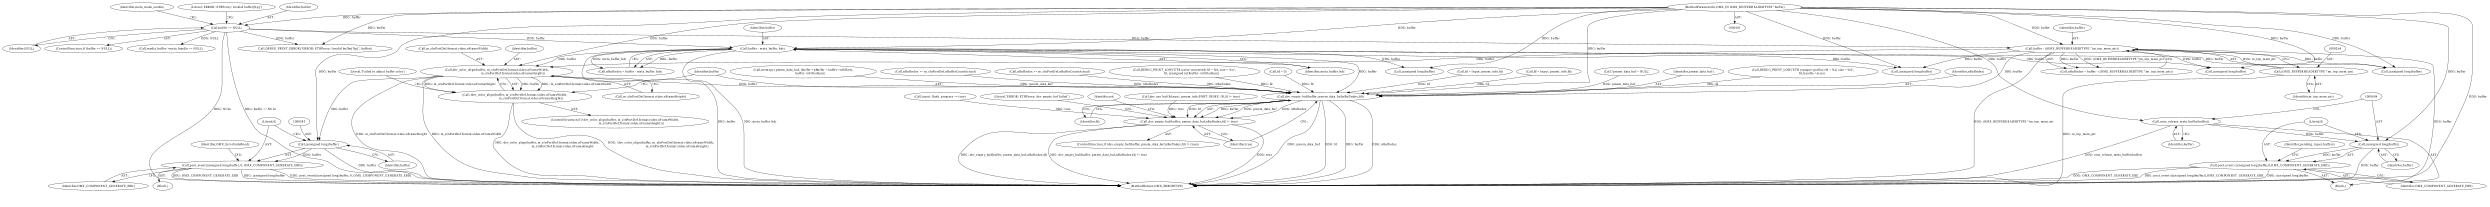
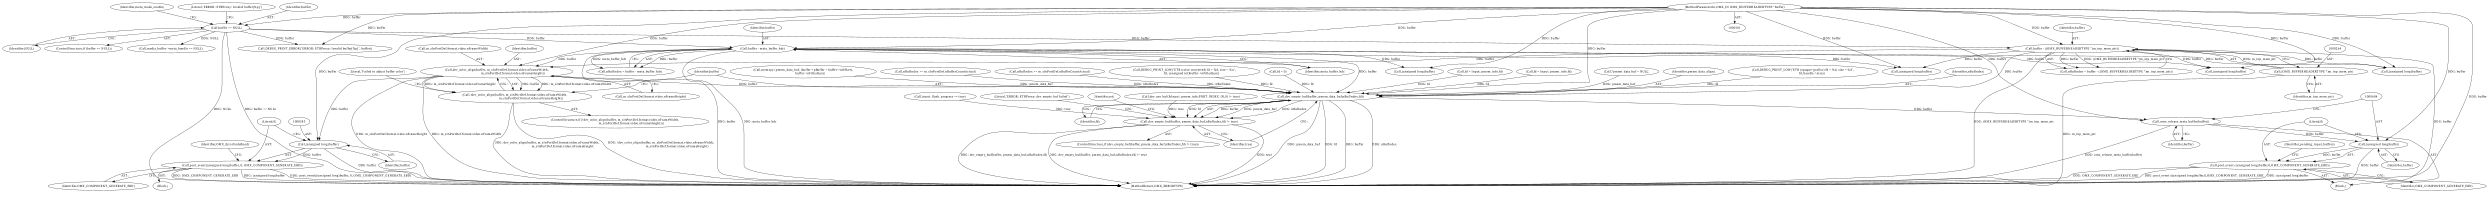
node "(Identifier,pmem_data_buf)": label "(Identifier,pmem_data_buf)" -> "(Identifier,pmem_data_align)"
edge "(Call,dev_empty_buf(buffer, pmem_data_buf,nBufIndex,fd))" -> "(Call,omx_release_meta_buffer(buffer))": added, label "DDG: buffer"
